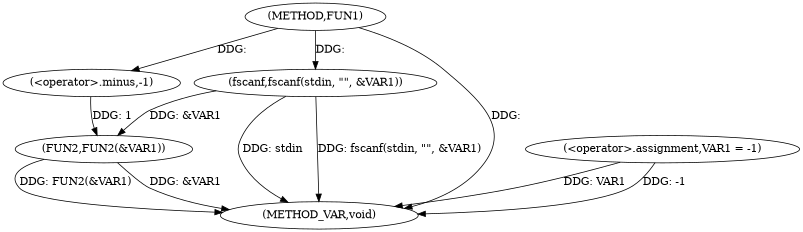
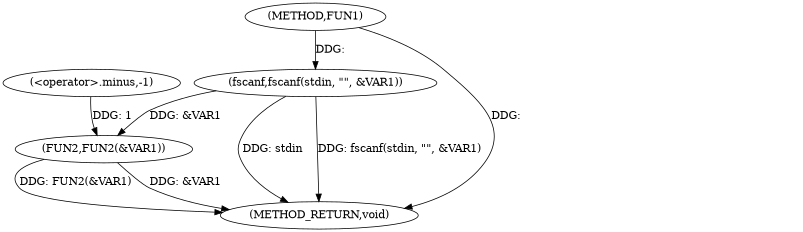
edge "(METHOD,FUN1)" -> "(<operator>.minus,-1)": removed, label "DDG:"
node "(<operator>.assignment,VAR1 = -1)": removed
node "(METHOD_VAR,void)": label "(METHOD_VAR,void)" -> "(METHOD_RETURN,void)"
